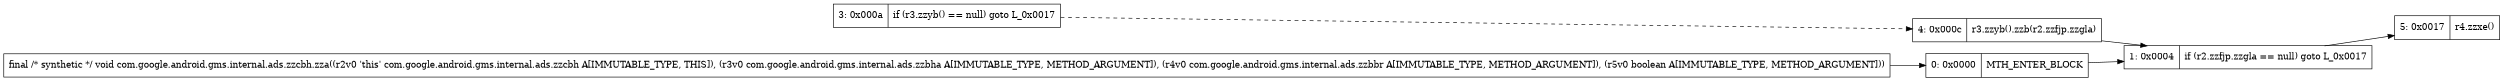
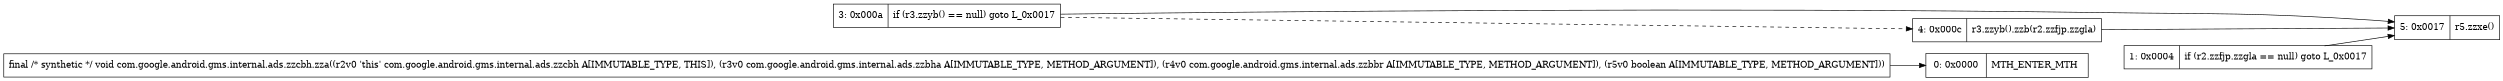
edge "3: 0x000a" -> "5: 0x0017": added
node "5: 0x0017": text "r4.zzxe()" -> "r5.zzxe()"
edge "4: 0x000c" -> "1: 0x0004": now "4: 0x000c" -> "5: 0x0017"
edge "0: 0x0000" -> "1: 0x0004": removed
node "0: 0x0000": text "MTH_ENTER_BLOCK" -> "MTH_ENTER_MTH"
